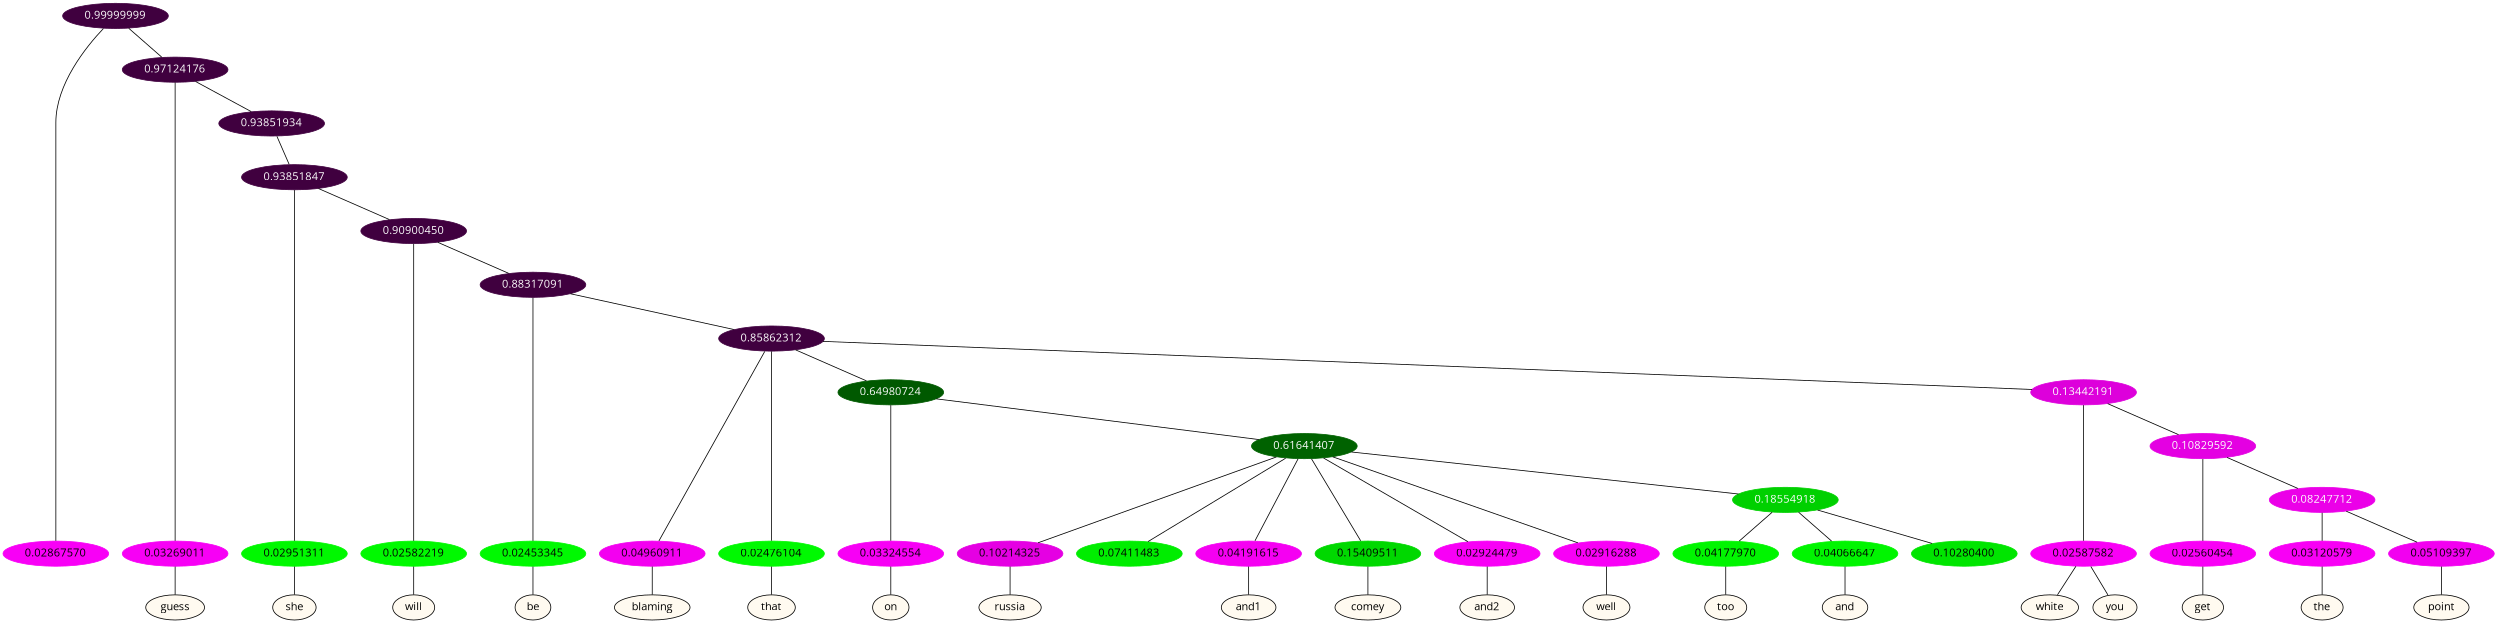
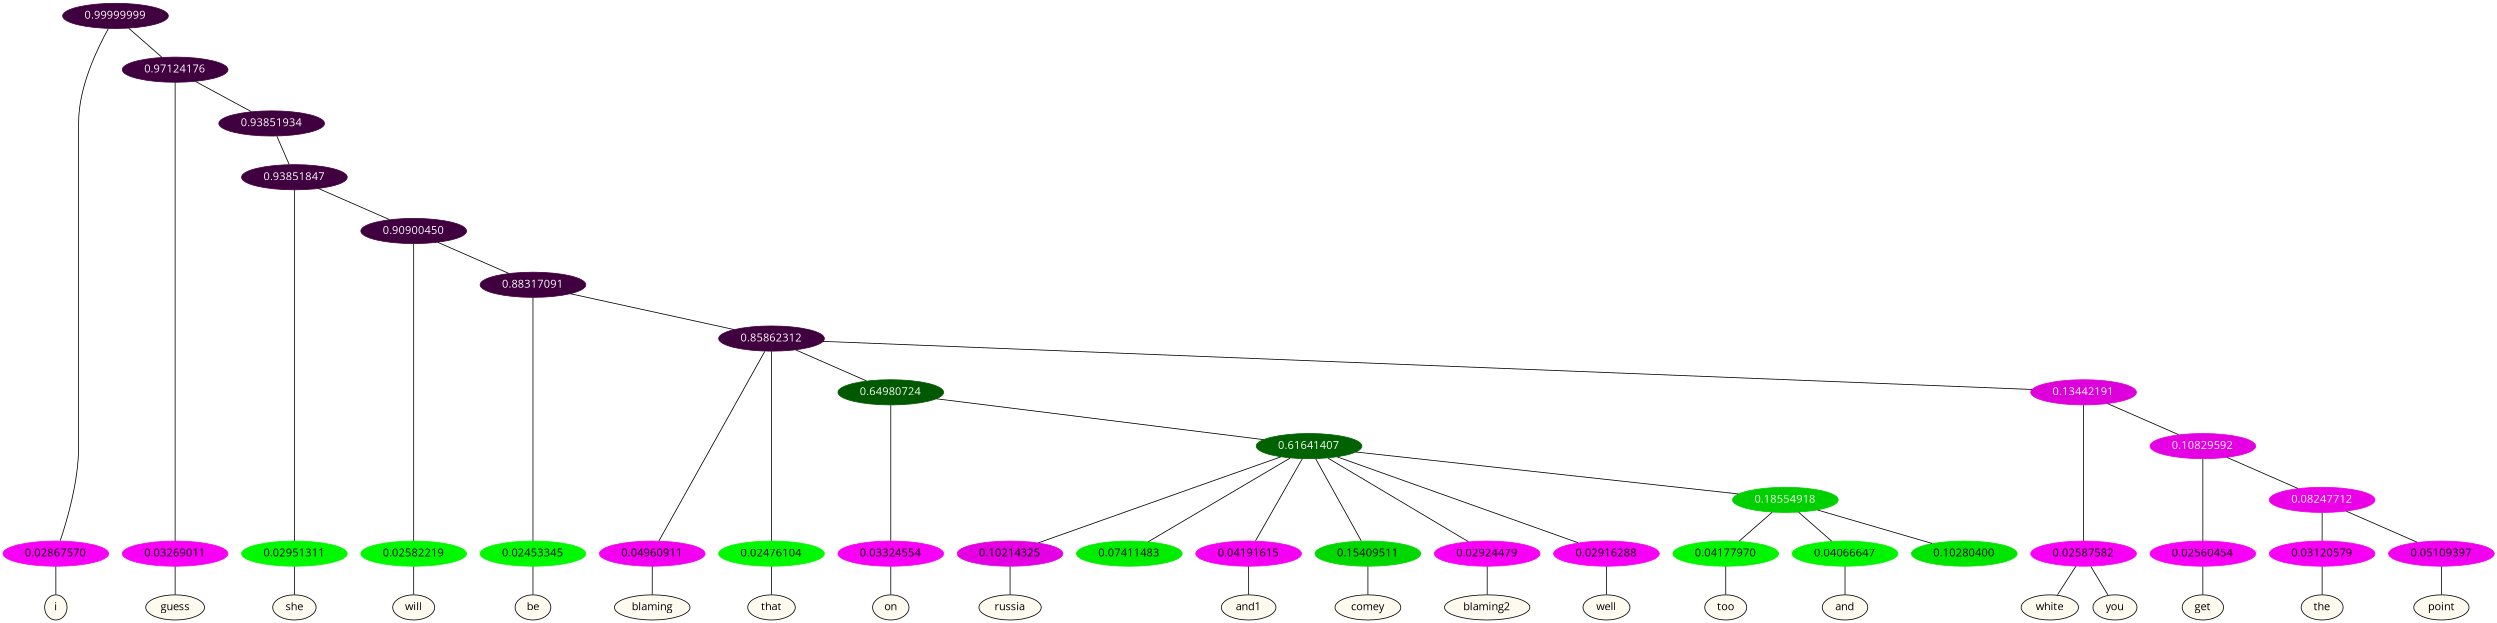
node "i": added
node "and2": label "and2" -> "blaming2"
